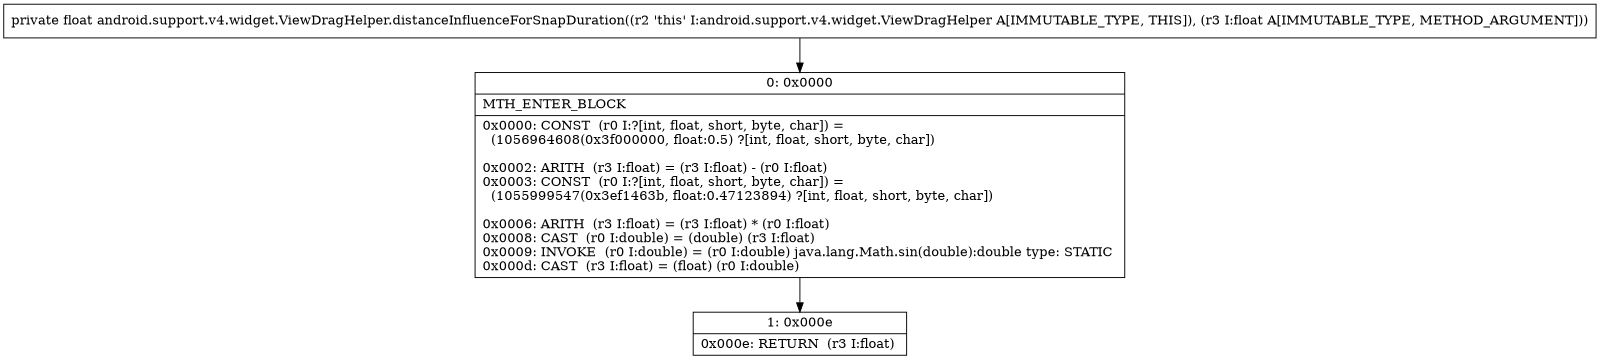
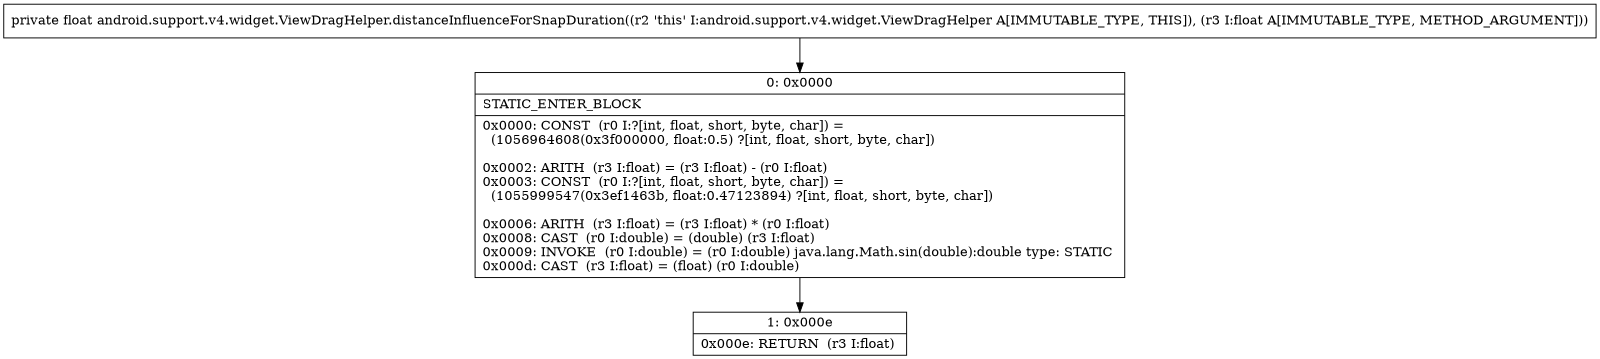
node "0: 0x0000": text "MTH_ENTER_BLOCK" -> "STATIC_ENTER_BLOCK"
